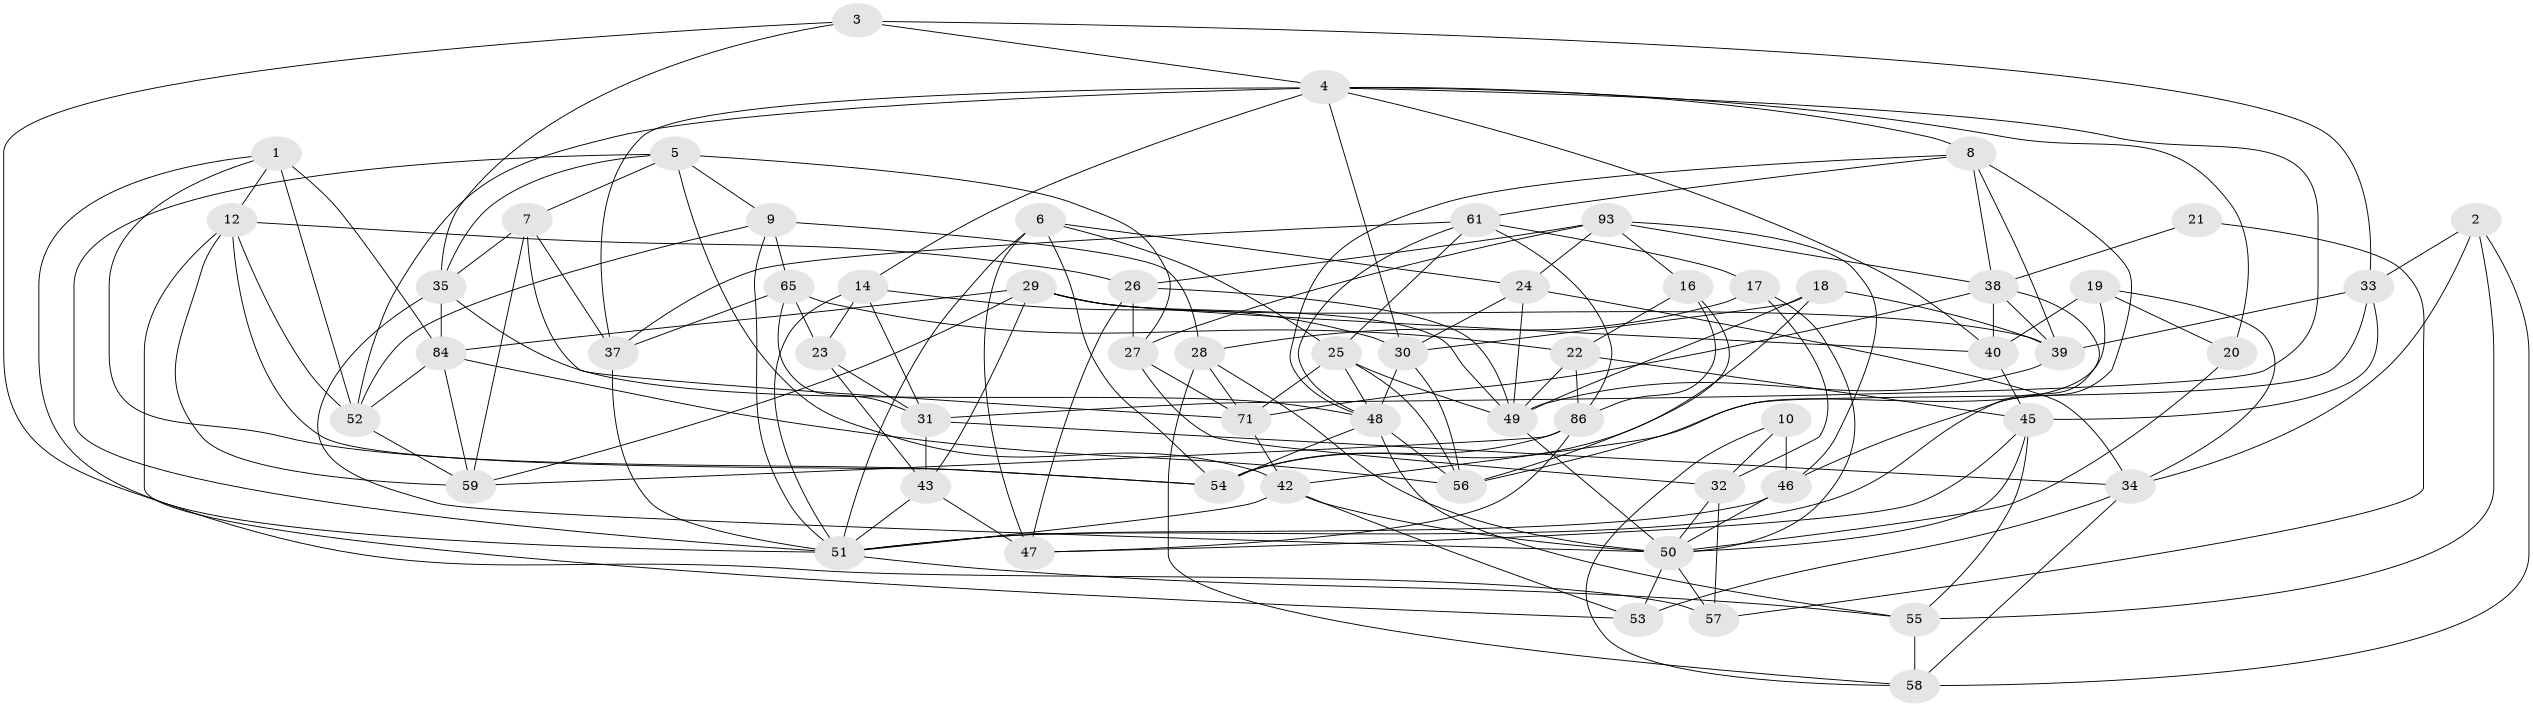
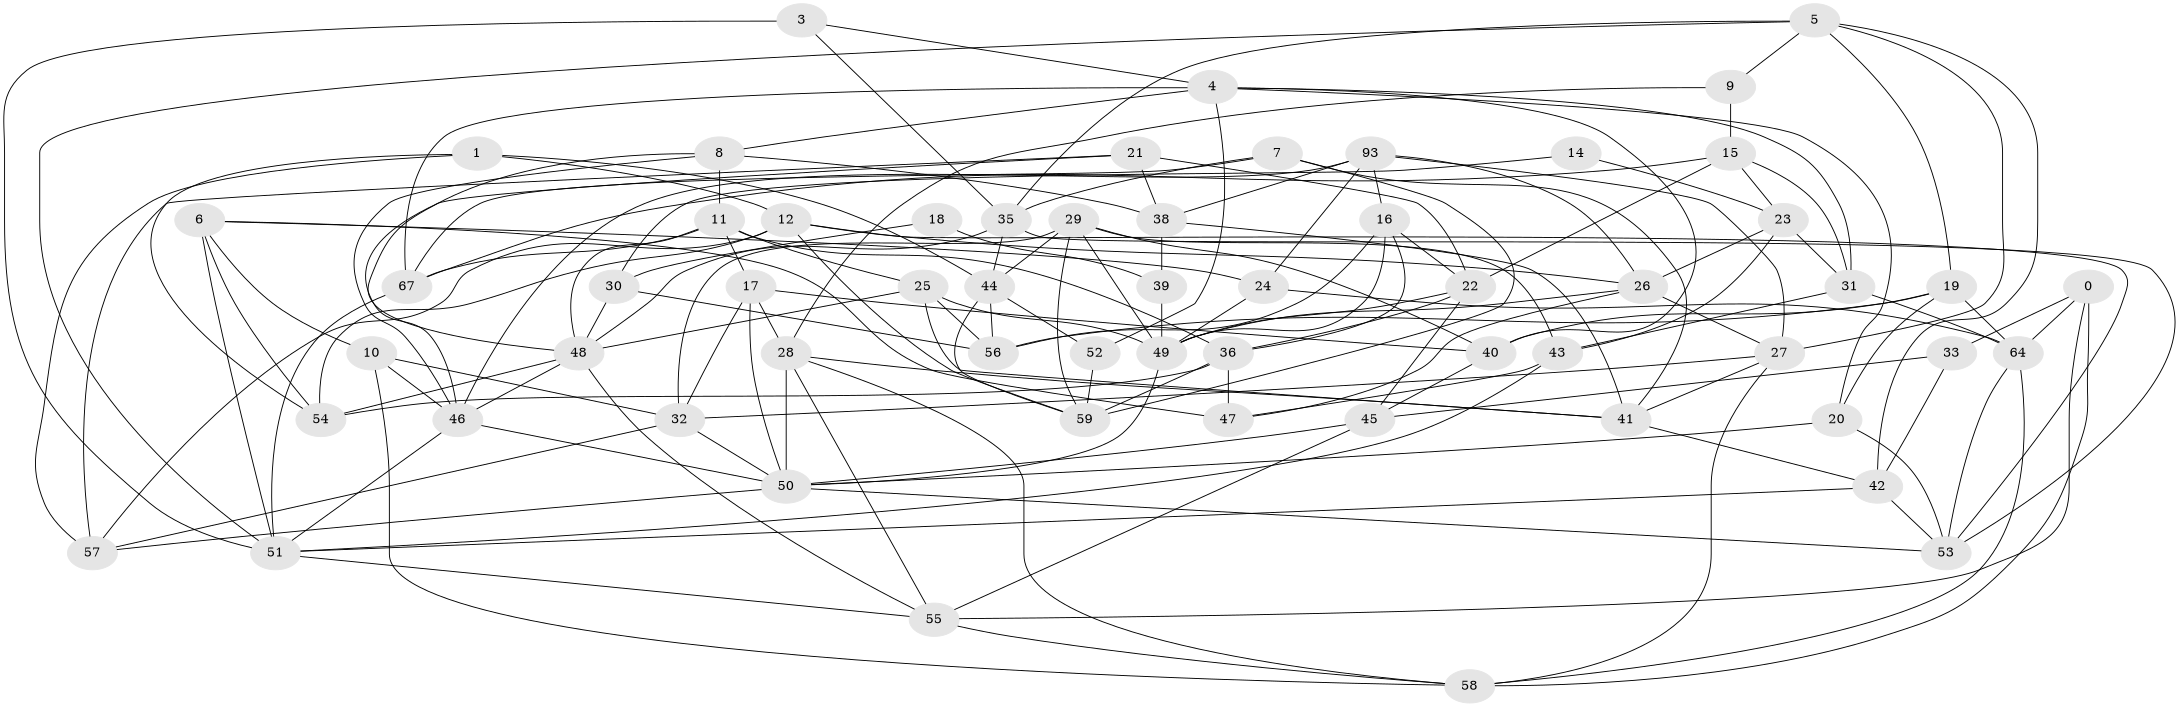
edge "3" -- "33": removed
edge "4" -- "14": removed
edge "5" -- "7": now "5" -- "19"
edge "21" -- "22": added
edge "21" -- "46": added
edge "4" -- "30": removed
node "61": label "61" -> "11"
node "2": label "2" -> "0"
edge "8" -- "39": removed
edge "23" -- "26": added
edge "6" -- "25": now "6" -- "10"
edge "9" -- "52": removed
edge "1" -- "52": removed
node "65": label "65" -> "15"
edge "29" -- "39": now "29" -- "32"
edge "24" -- "30": removed
edge "38" -- "40": now "17" -- "40"
edge "33" -- "39": removed
edge "12" -- "52": now "12" -- "57"
edge "14" -- "31": removed
node "84": label "84" -> "44"
node "37": label "37" -> "67"
edge "18" -- "49": now "16" -- "49"
edge "9" -- "51": removed
edge "14" -- "51": removed
node "71": label "71" -> "41"
node "86": label "86" -> "36"
edge "48" -- "56": now "48" -- "46"
edge "18" -- "54": removed
edge "20" -- "53": added
node "34": label "34" -> "64"
edge "28" -- "55": added
edge "38" -- "51": removed
edge "35" -- "50": now "35" -- "53"
edge "45" -- "47": removed
edge "42" -- "50": removed
edge "27" -- "58": added
